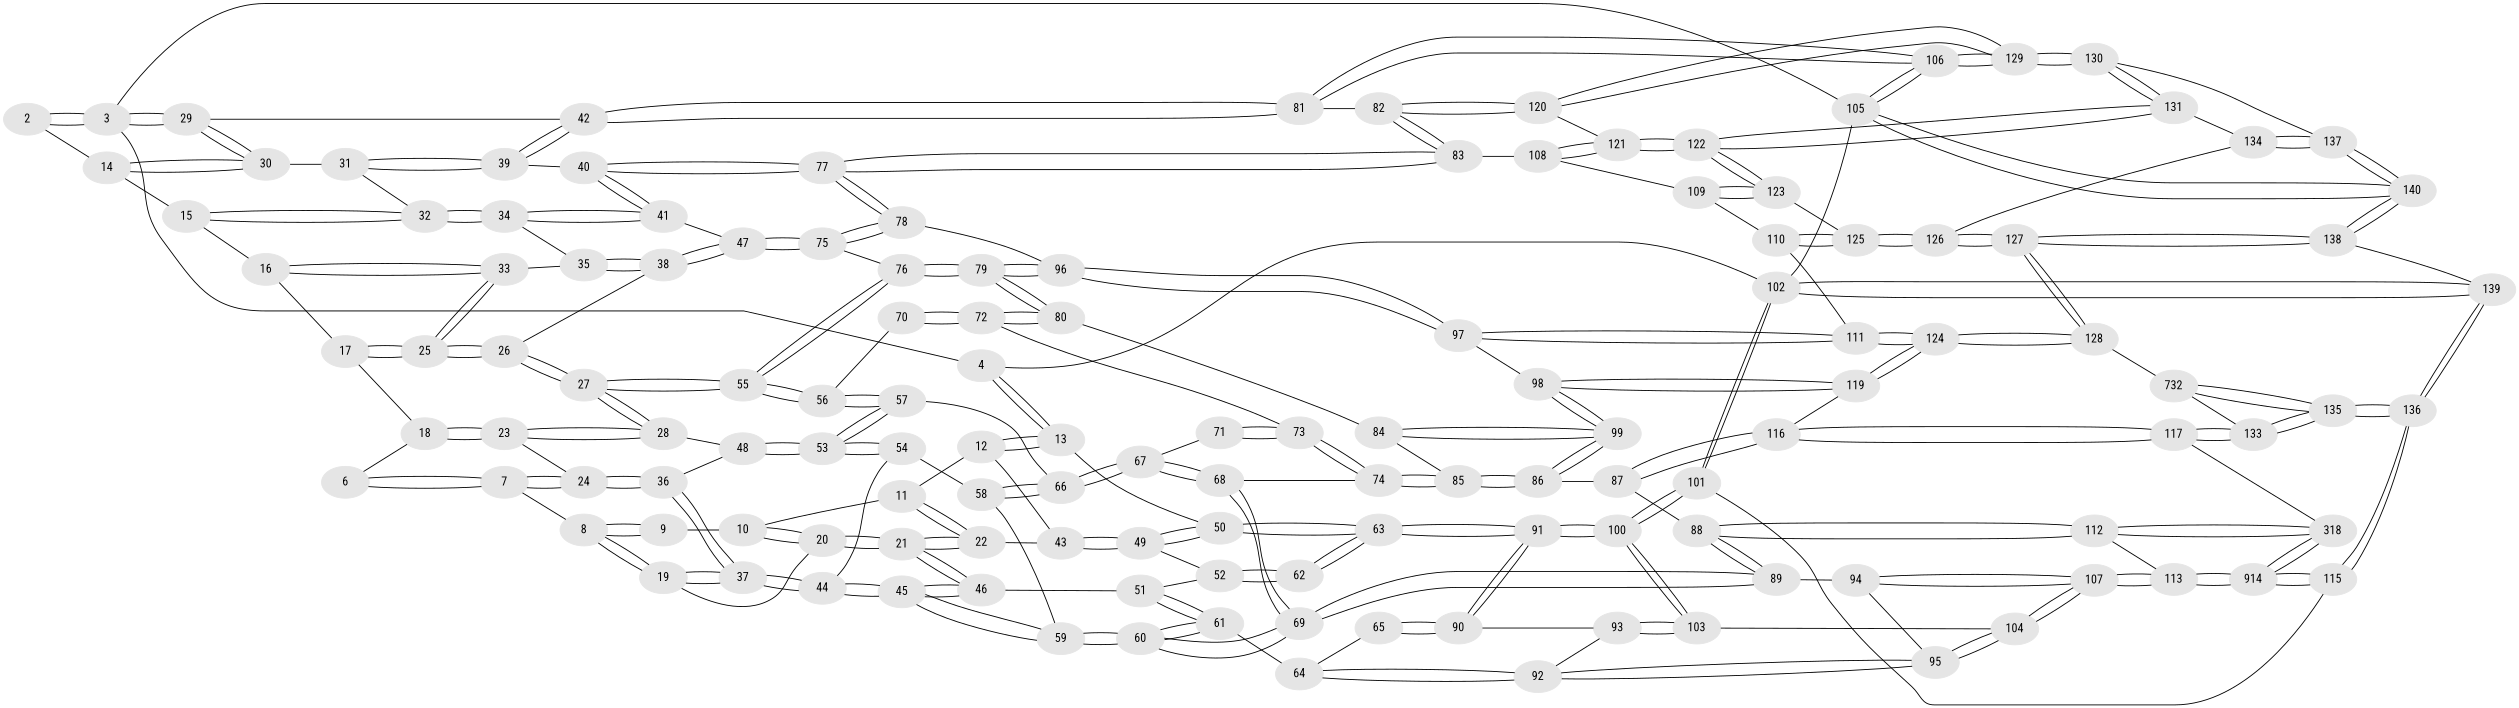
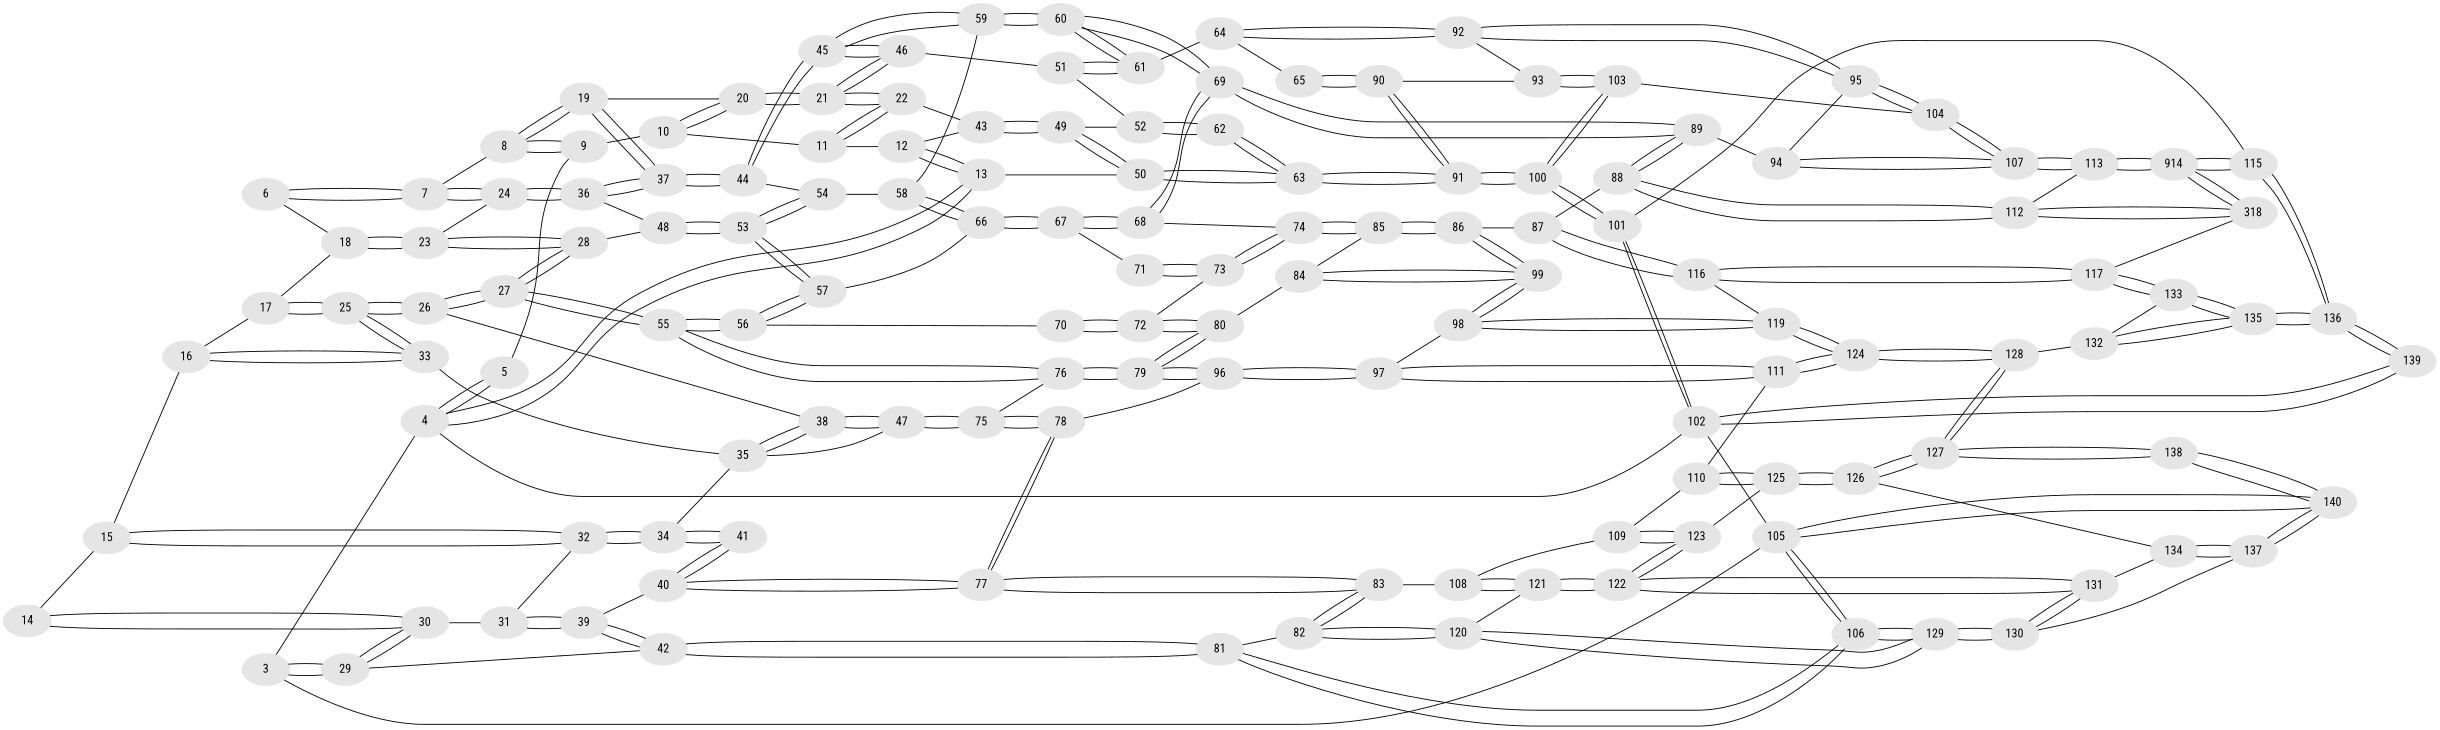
node "2": removed
edge "41" -- "47": now "35" -- "47"
edge "138" -- "139": removed
node "5": added
node "732": label "732" -> "132"
